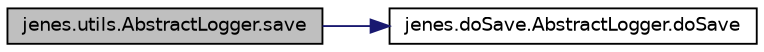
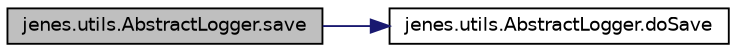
node "jenes.doSave.AbstractLogger.doSave": label "jenes.doSave.AbstractLogger.doSave" -> "jenes.utils.AbstractLogger.doSave"
